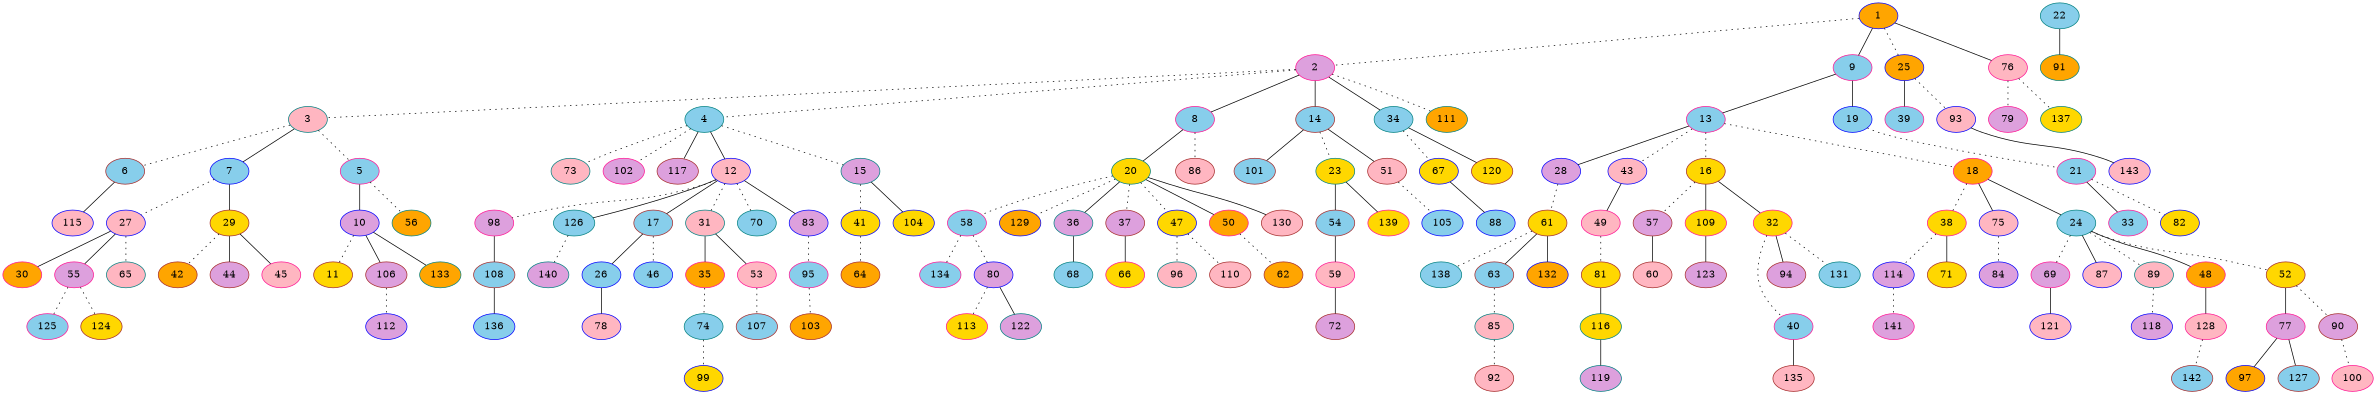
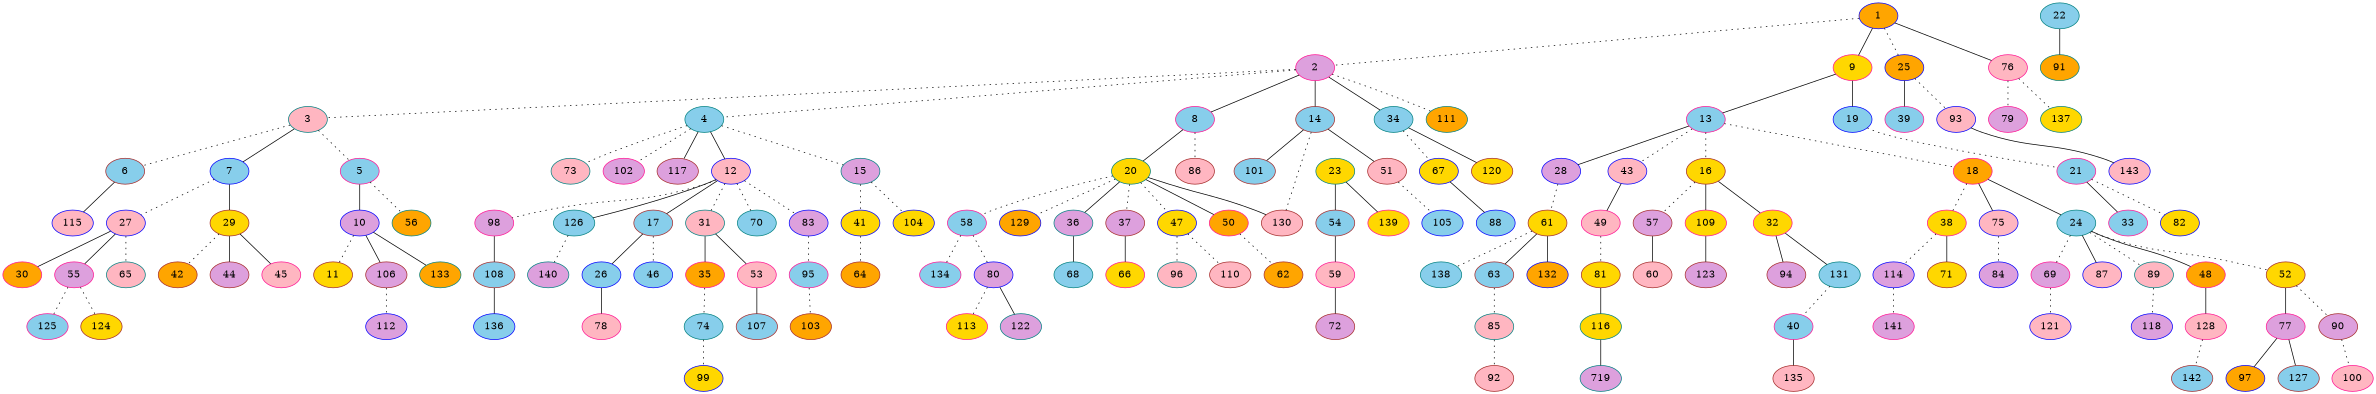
node "9": fillcolor skyblue -> gold
edge "14" -- "23": now "14" -- "130"
edge "12" -- "83": style solid -> dotted
edge "15" -- "104": style solid -> dotted
edge "32" -- "131": style dotted -> solid
edge "32" -- "40": now "131" -- "40"
edge "53" -- "107": style dotted -> solid
edge "69" -- "121": style solid -> dotted
node "78": color blue -> deeppink
node "119": label "119" -> "719"
